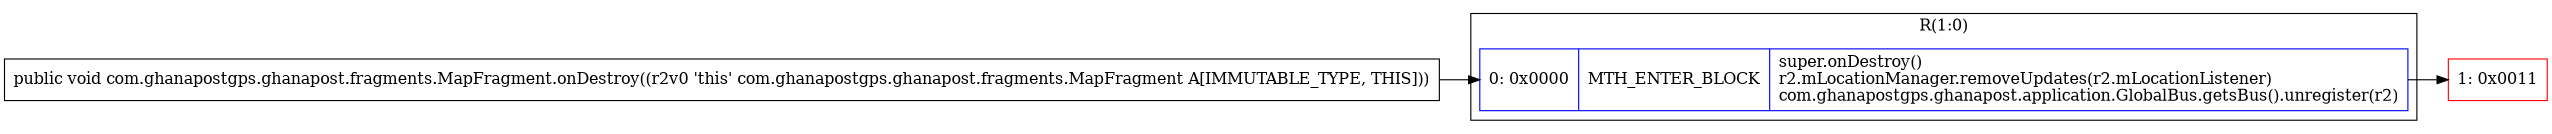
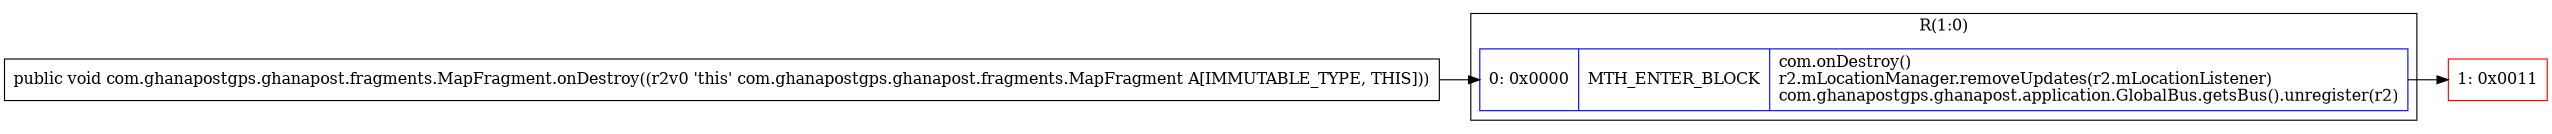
node "0: 0x0000": text "super.onDestroy()" -> "com.onDestroy()"
